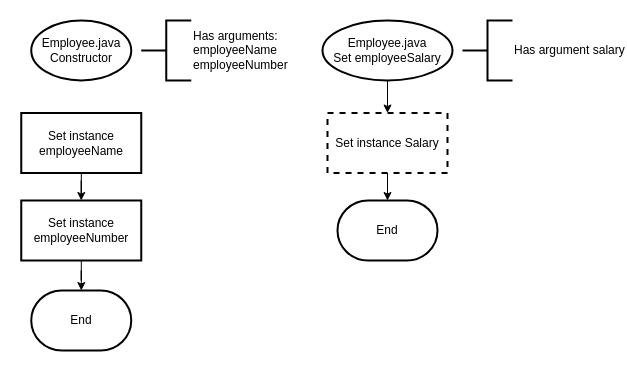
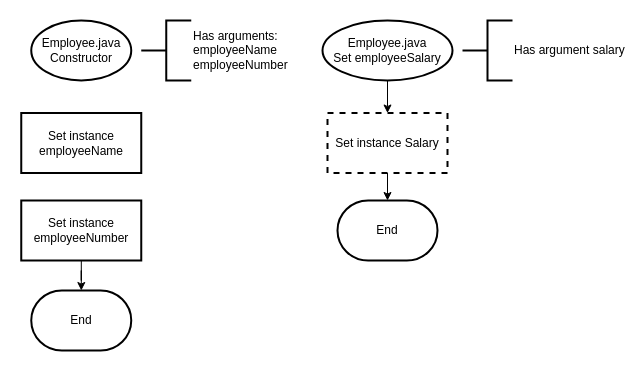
edge "Set instance employeeName" -> "Set instance employeeNumber": removed
